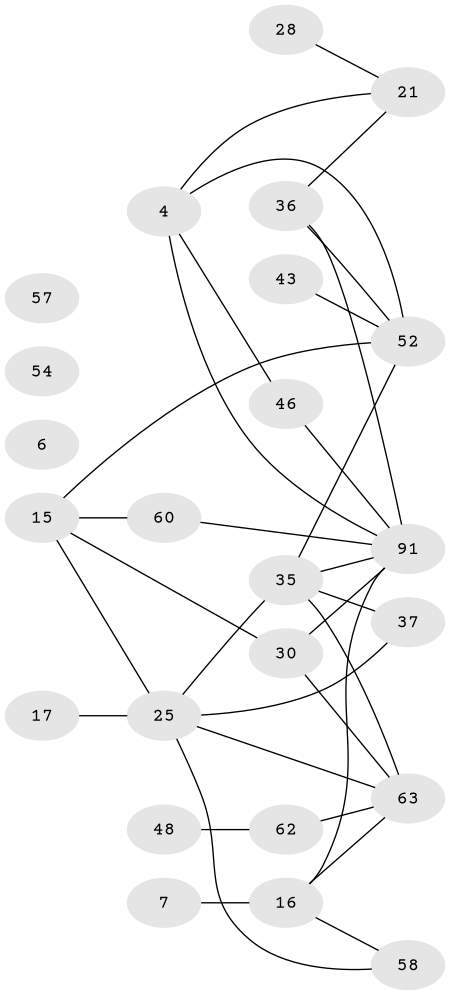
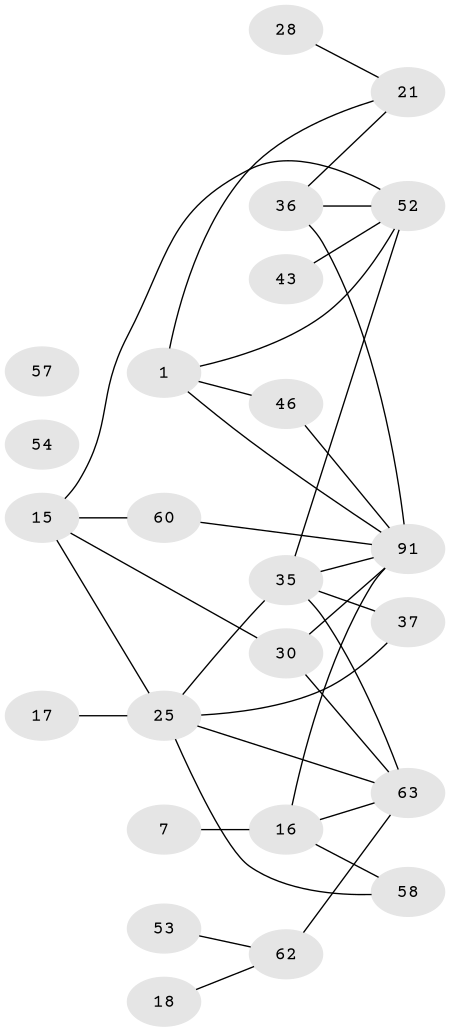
node "4": label "4" -> "1"
node "6": removed
node "48": label "48" -> "18"
node "53": added
